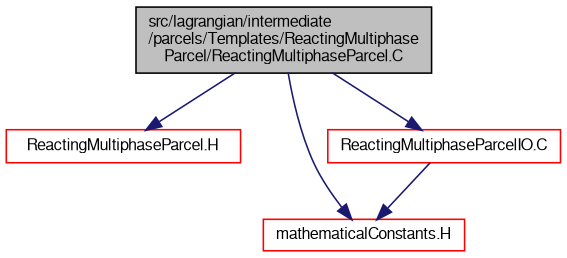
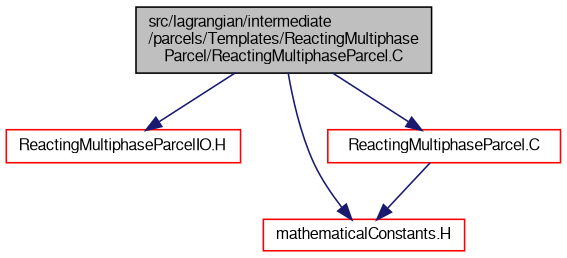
node "ReactingMultiphaseParcel.H": label "ReactingMultiphaseParcel.H" -> "ReactingMultiphaseParcelIO.H"
node "ReactingMultiphaseParcelIO.C": label "ReactingMultiphaseParcelIO.C" -> "ReactingMultiphaseParcel.C"
